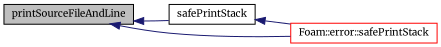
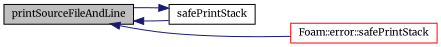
edge "Foam::error::safePrintStack" -> "safePrintStack": now "printSourceFileAndLine" -> "safePrintStack"
